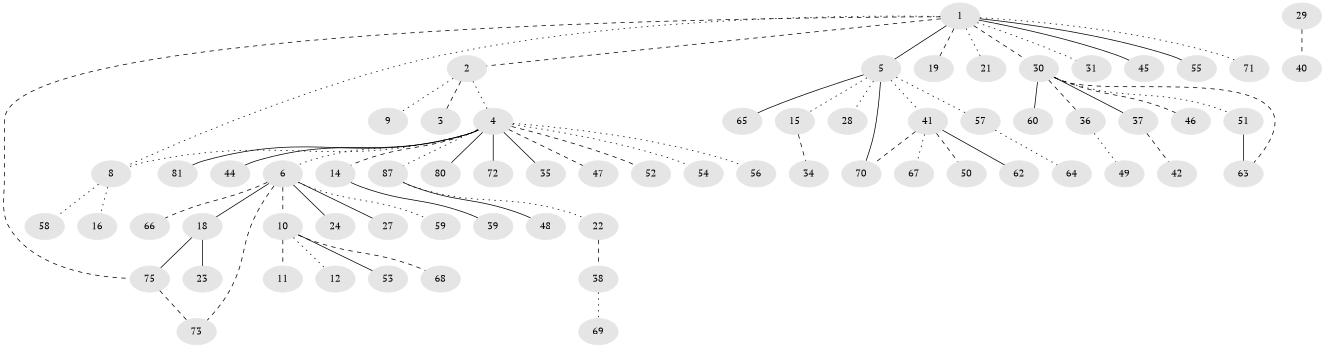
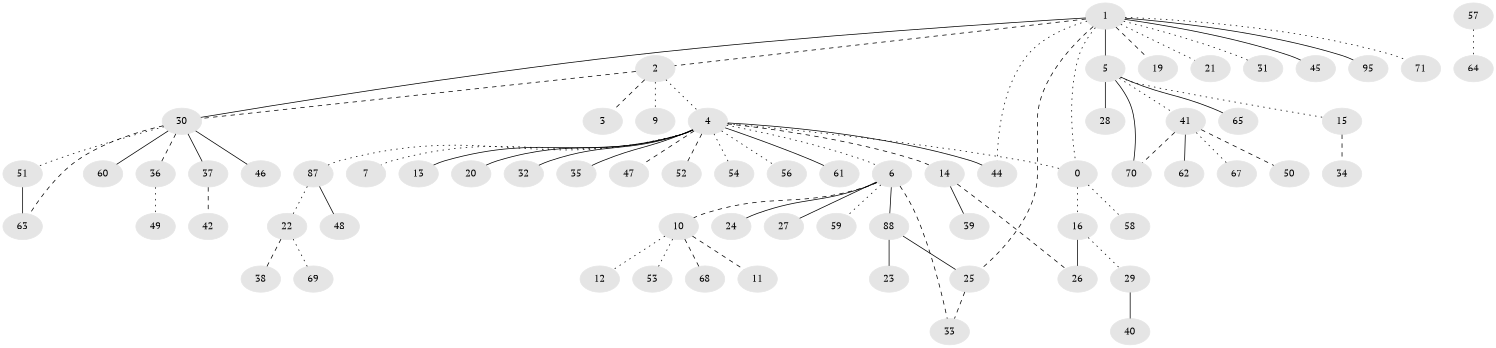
edge "1" -- "30": style dashed -> solid
edge "29" -- "40": style dashed -> solid
node "55": label "55" -> "95"
edge "1" -- "44": added
edge "2" -- "30": added
edge "5" -- "28": style dotted -> solid
edge "5" -- "57": removed
edge "30" -- "46": style dashed -> solid
node "8": label "8" -> "0"
node "81": label "81" -> "61"
node "7": added
node "13": added
node "80": label "80" -> "20"
node "72": label "72" -> "32"
node "66": removed
node "18": label "18" -> "88"
edge "10" -- "53": style solid -> dotted
edge "16" -- "29": added
node "75": label "75" -> "25"
node "26": added
edge "38" -- "69": now "22" -- "69"
node "73": label "73" -> "33"
